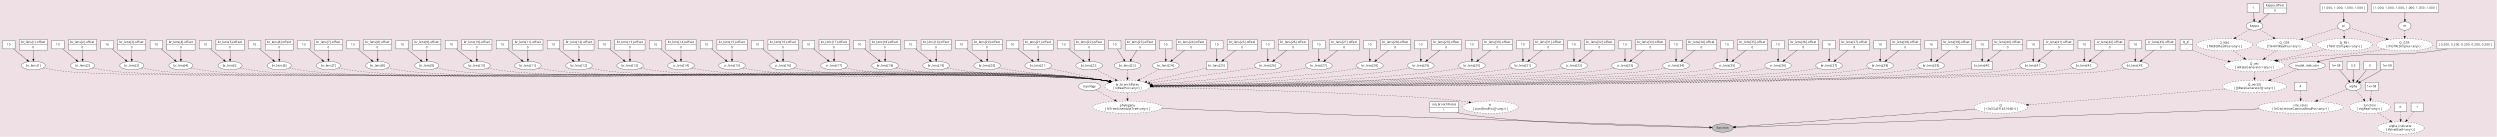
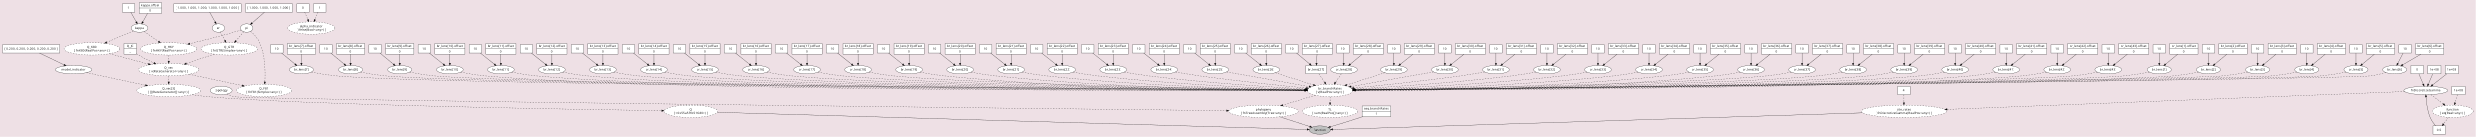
node "Q_GTR [ fnHKY(RealPos<any>) ]": label "Q_GTR [ fnHKY(RealPos<any>) ]" -> "Q_HKY [ fnHKY(RealPos<any>) ]"
edge "Q_F81 [ fnF81(Simplex<any>) ]" -> "Q_vec [ v(RateGenerator<any>) ]": reversed
node "br_lens[25]": shape box -> ellipse
node "br_lens[27]": shape ellipse -> box
node "br_lens[40]": shape box -> ellipse
node "alpha": label "alpha" -> "fnDiscretizeGamma"
edge "function [ eq(Real<any>) ]" -> "alpha_indicator [ ifelse(Bool<any>) ]": now "function [ eq(Real<any>) ]" -> "0.5"
